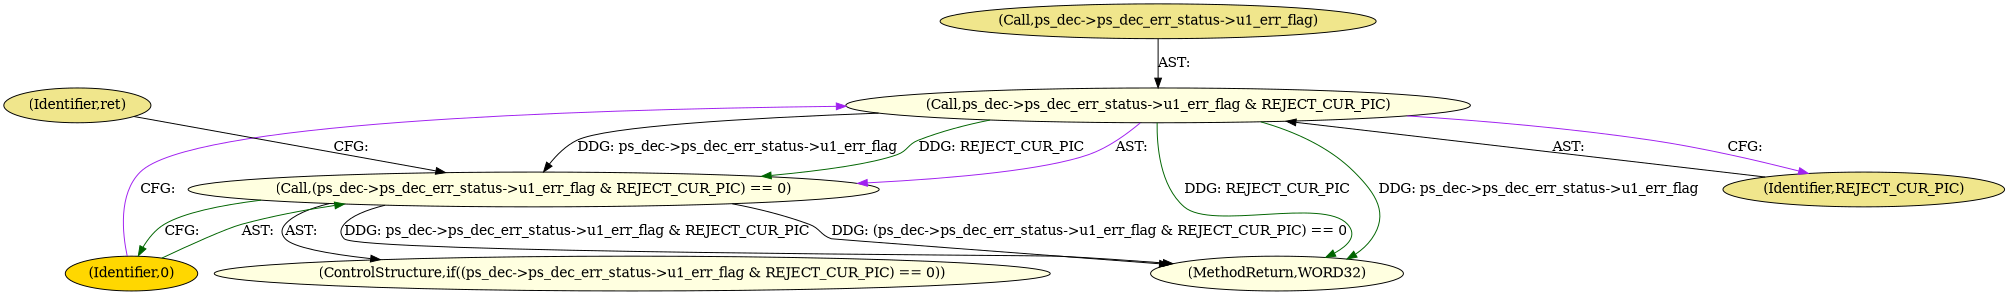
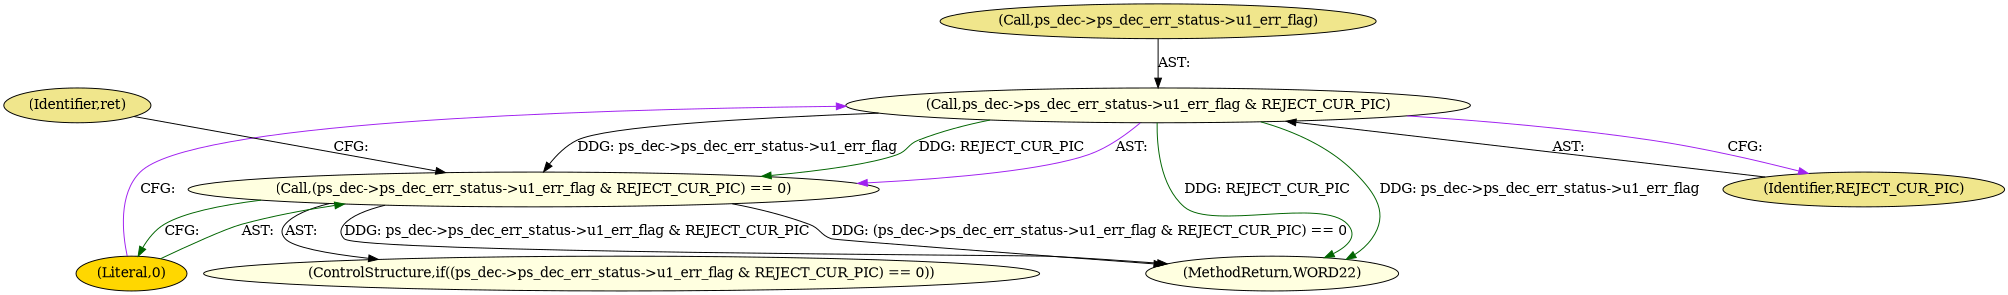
node "(Identifier,0)": label "(Identifier,0)" -> "(Literal,0)"
node "(MethodReturn,WORD32)": label "(MethodReturn,WORD32)" -> "(MethodReturn,WORD22)"
